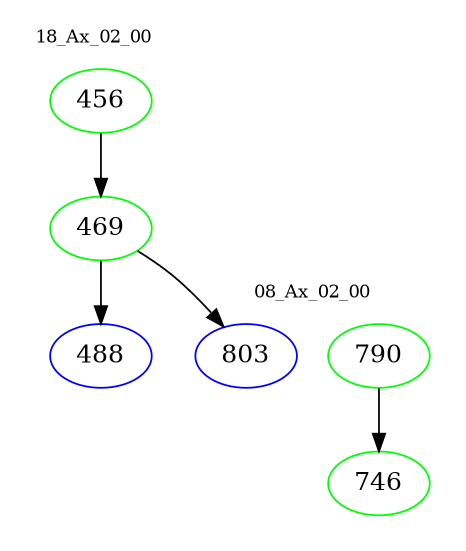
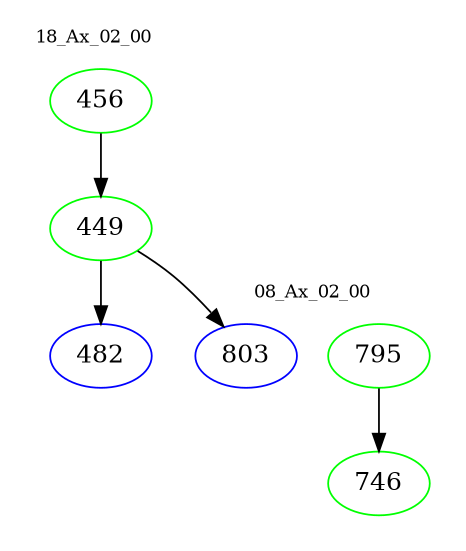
node "469": label "469" -> "449"
node "488": label "488" -> "482"
node "790": label "790" -> "795"
